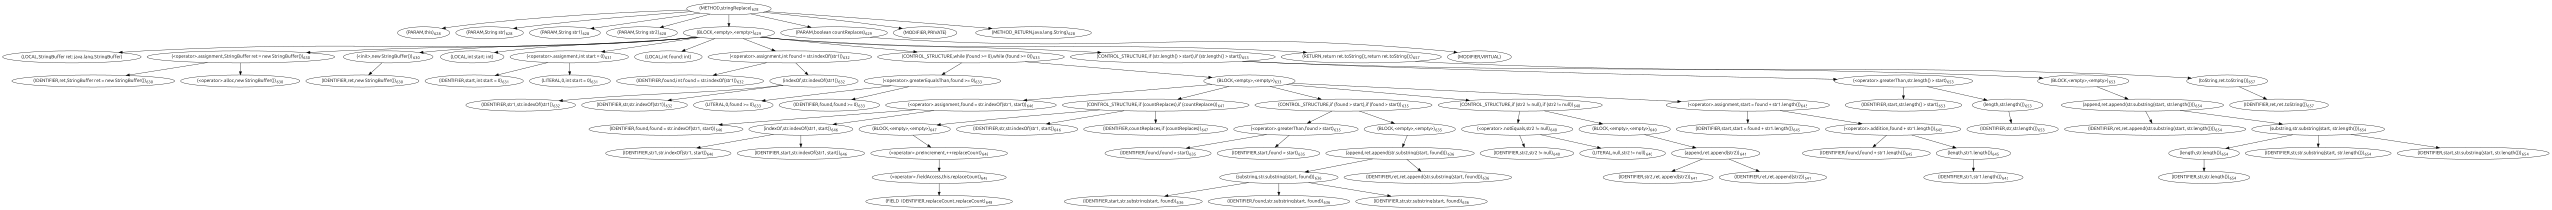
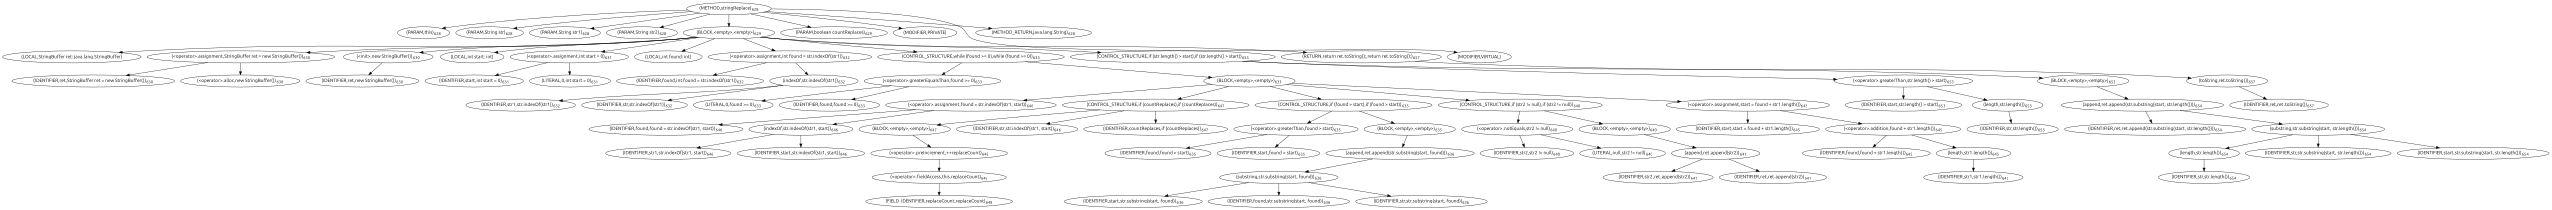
edge "(PARAM,boolean countReplaces)" -> "(MODIFIER,VIRTUAL)": now "(METHOD,stringReplace)" -> "(MODIFIER,VIRTUAL)"
node "(IDENTIFIER,ret,ret.append(str.substring(start, found)))": removed
